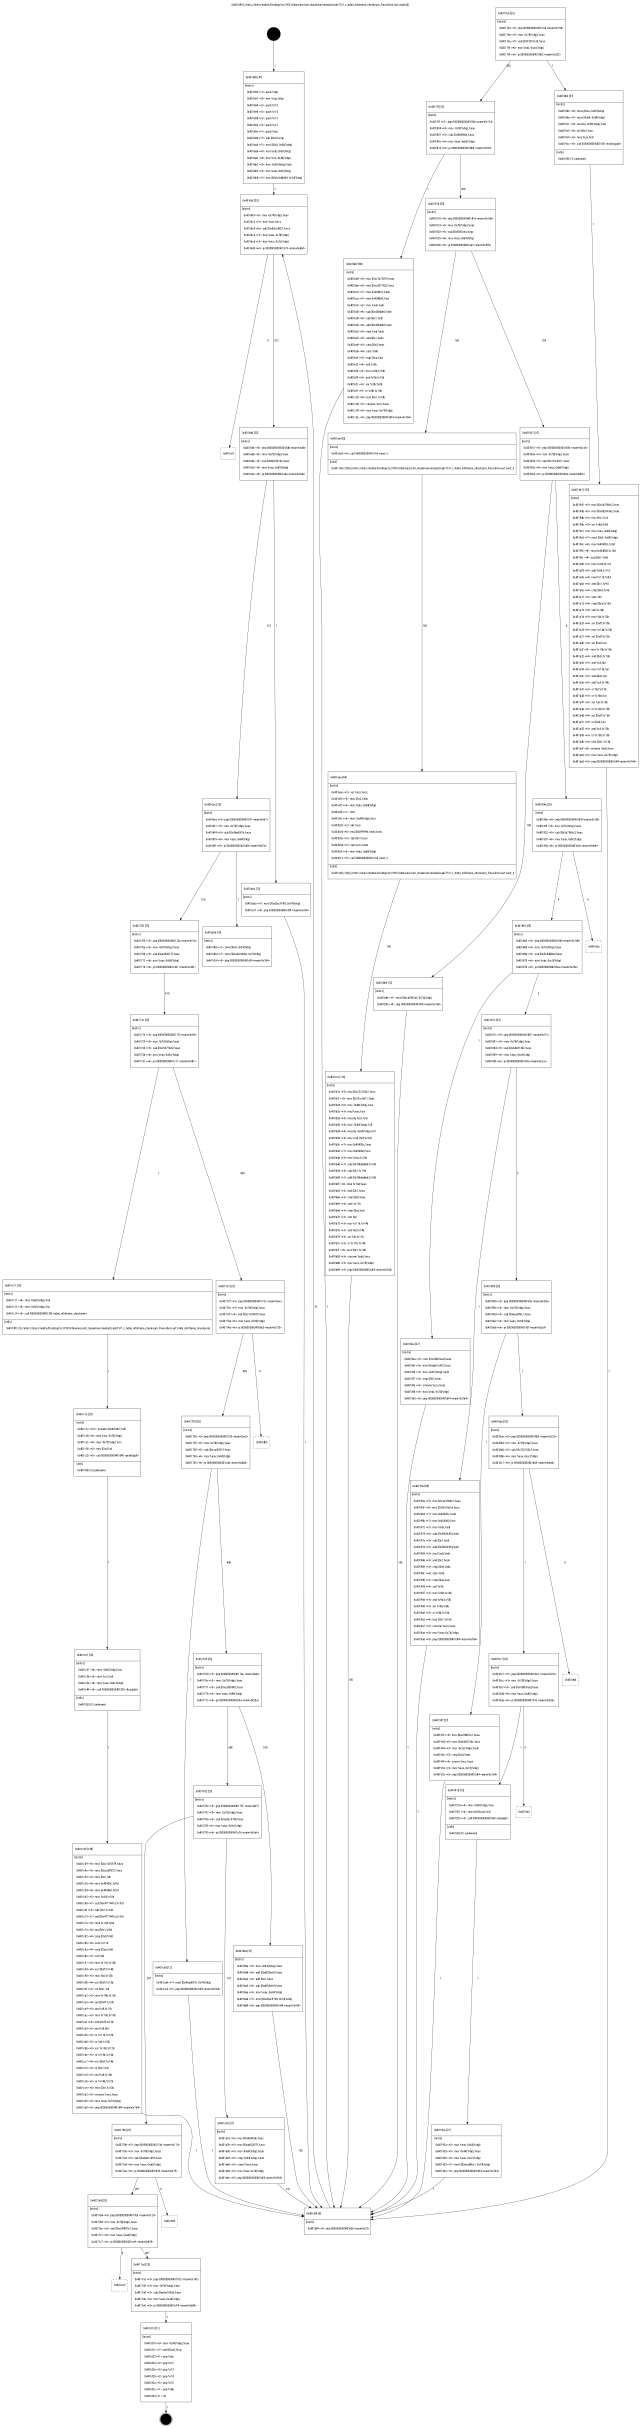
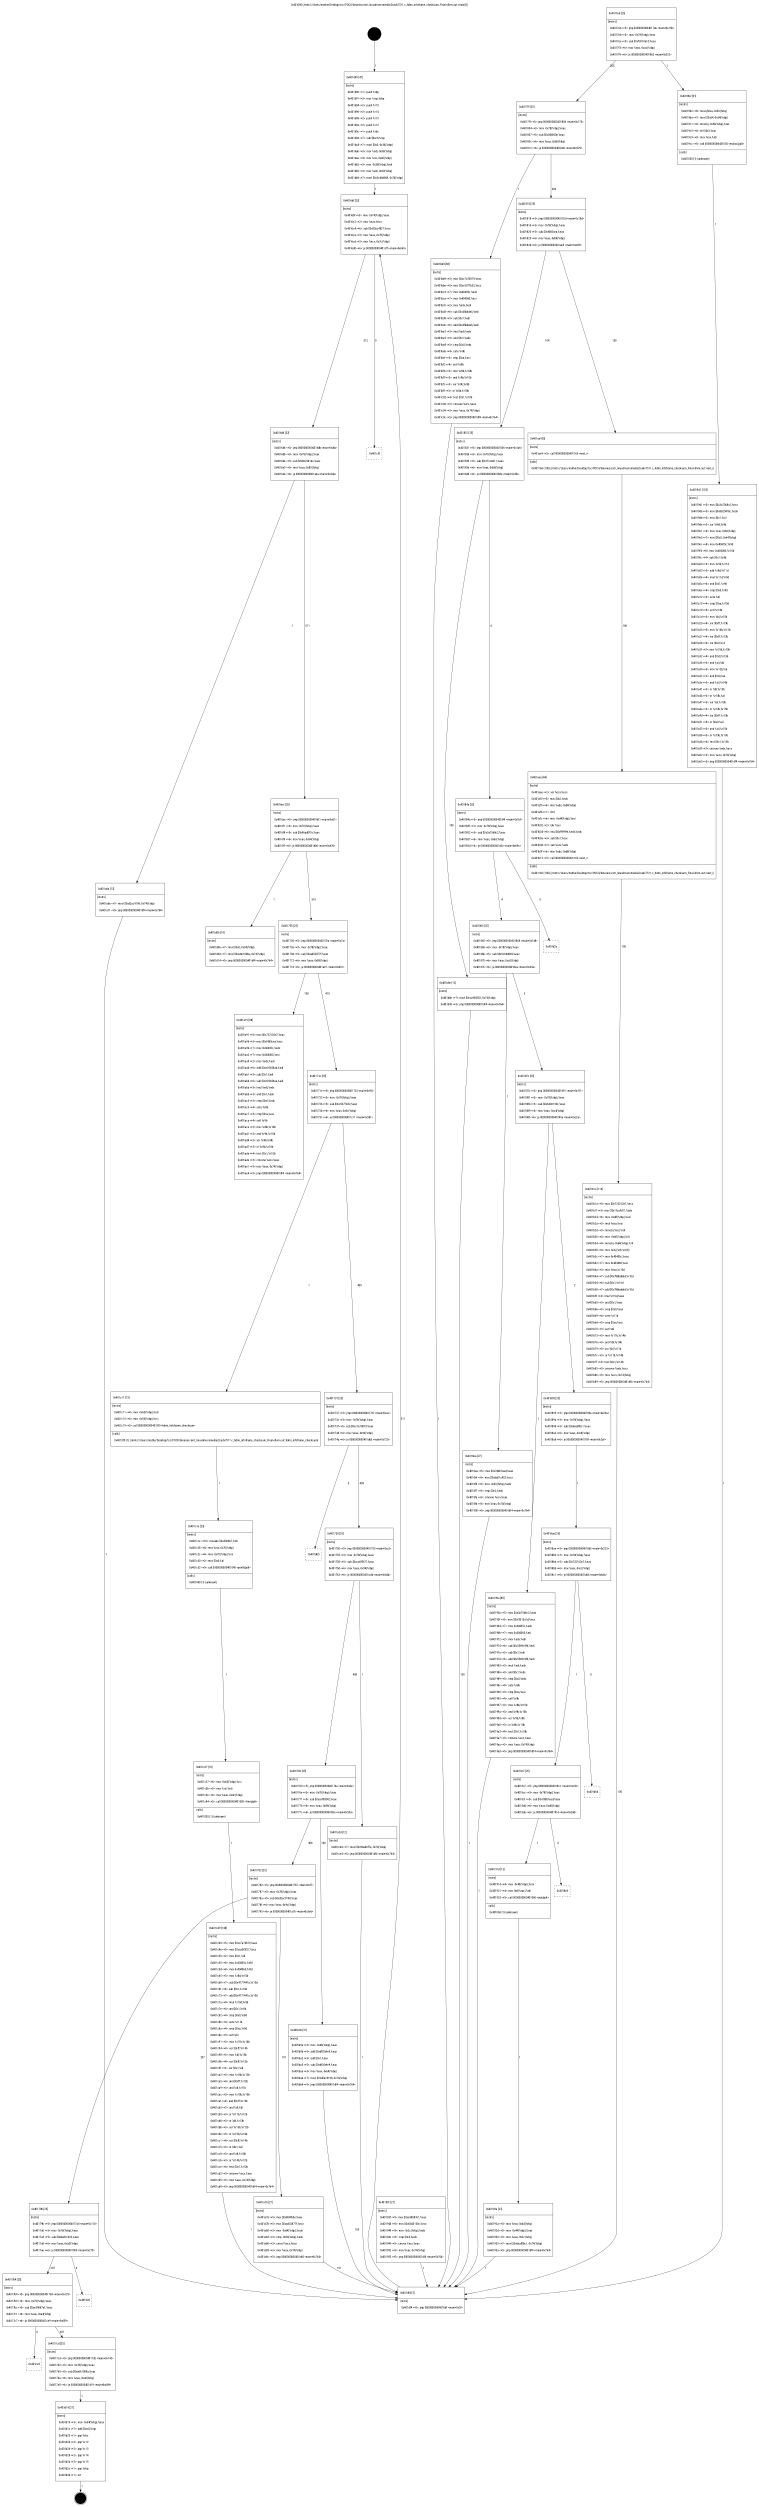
node "0x401a91 [88]": added
edge "0x401895 [25]" -> "0x40193f [27]": removed, label "1"
